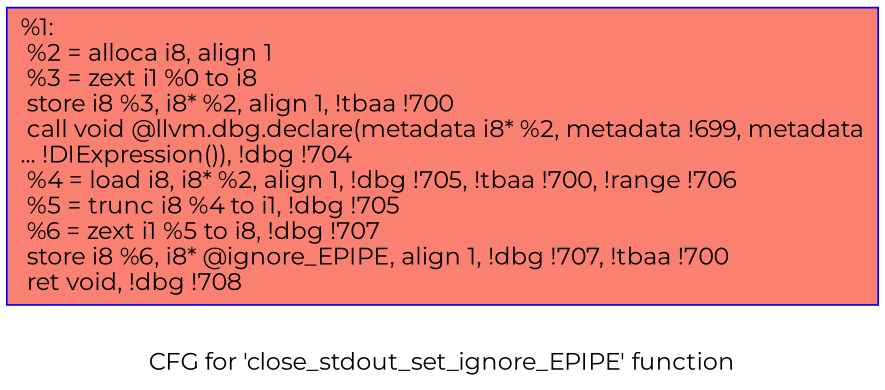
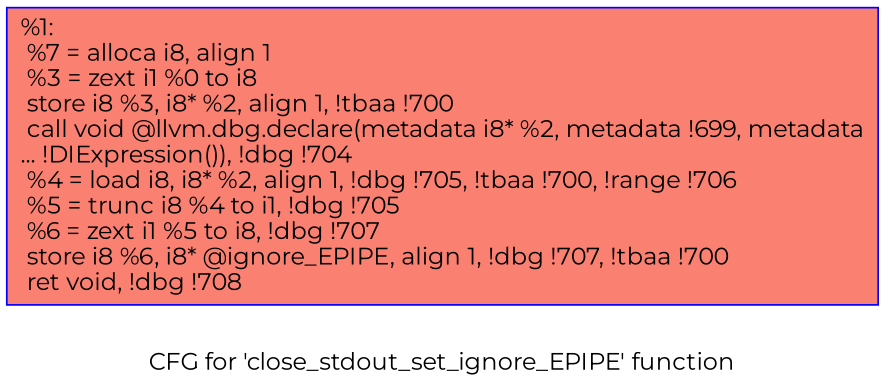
node "%1:": text "%2 = alloca i8, align 1" -> "%7 = alloca i8, align 1"
